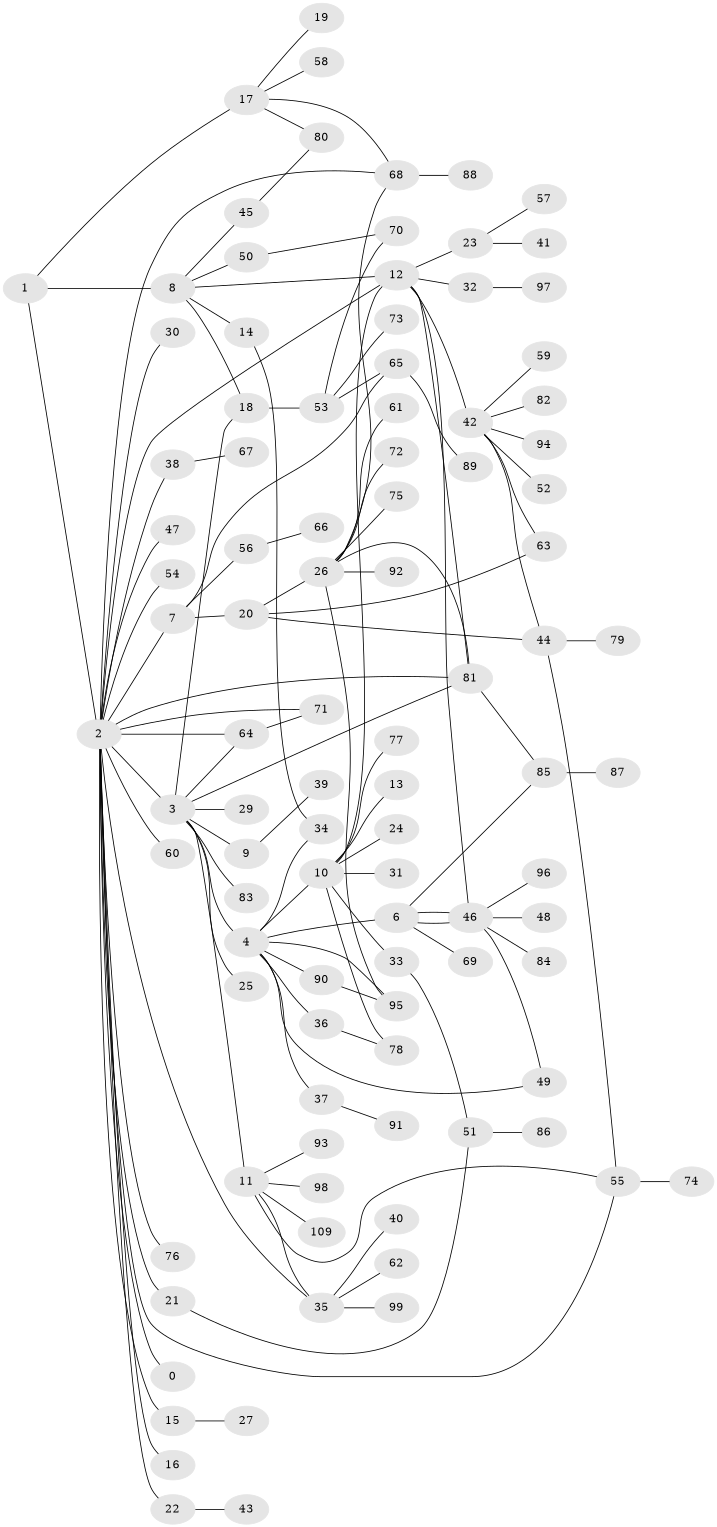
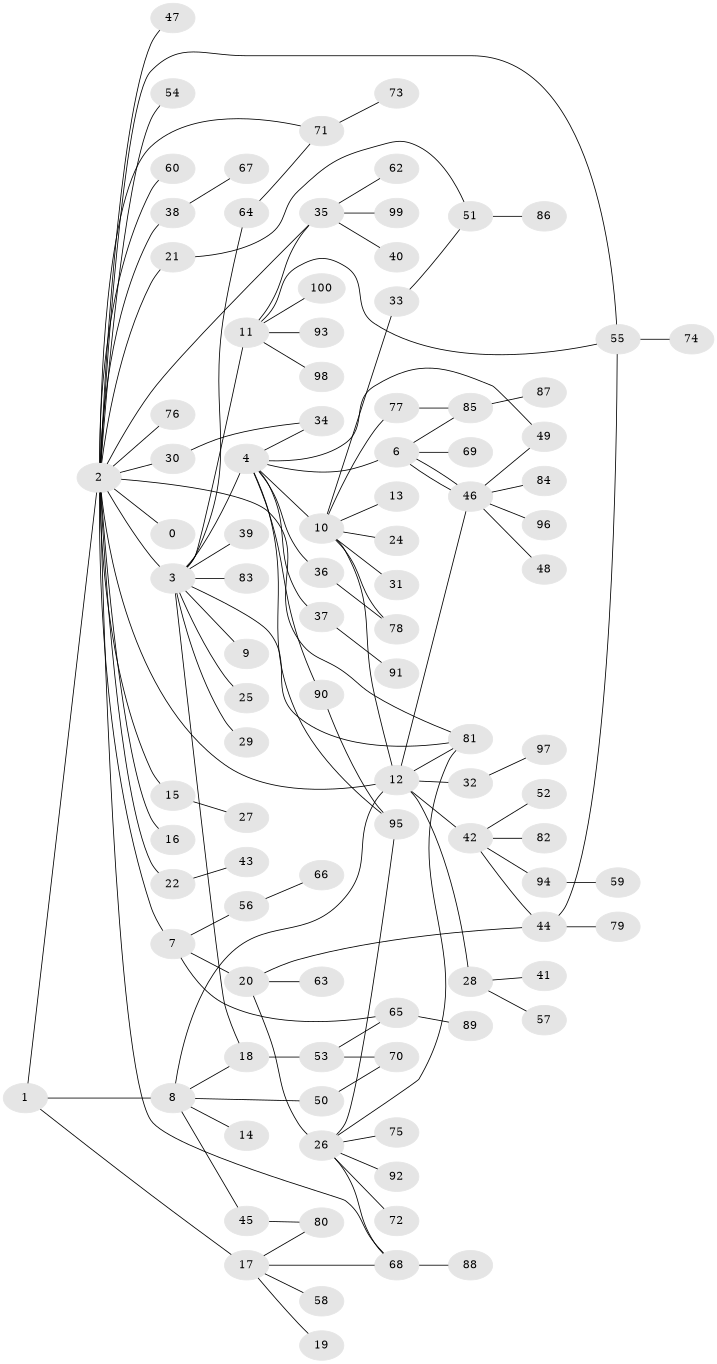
node "23": label "23" -> "28"
edge "73" -- "53": now "73" -- "71"
edge "59" -- "42": now "59" -- "94"
node "61": removed
edge "42" -- "63": removed
edge "14" -- "34": now "30" -- "34"
edge "81" -- "85": now "77" -- "85"
edge "2" -- "64": removed
edge "39" -- "9": now "39" -- "3"
node "109": label "109" -> "100"
